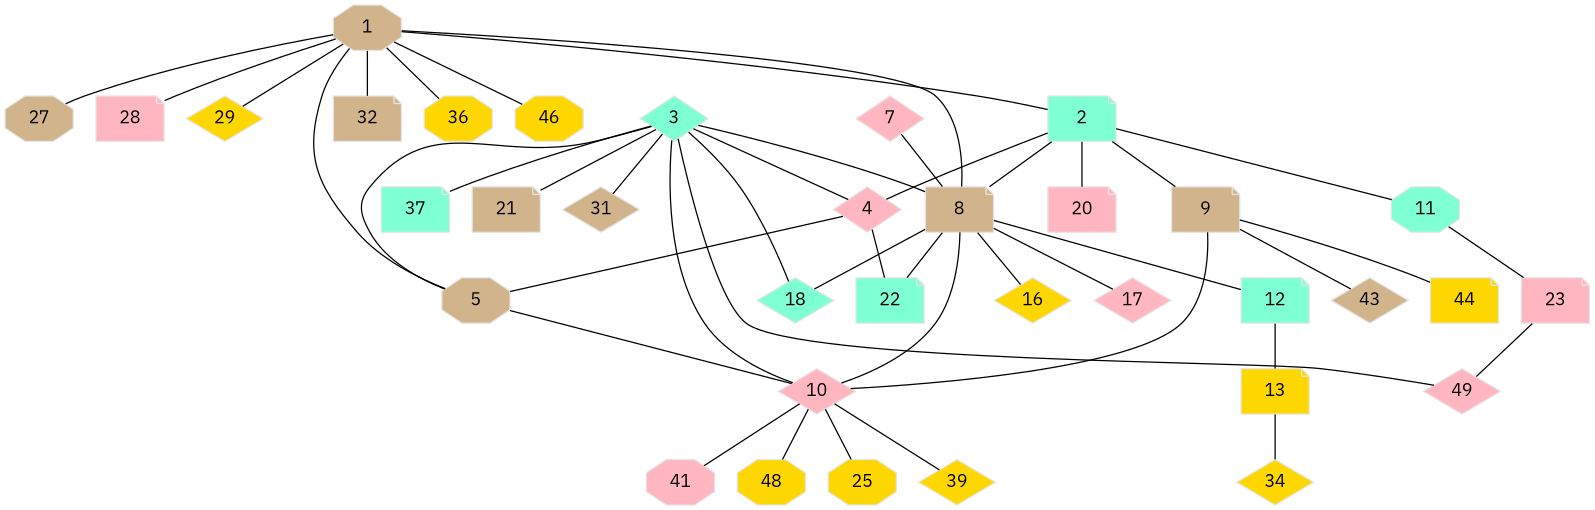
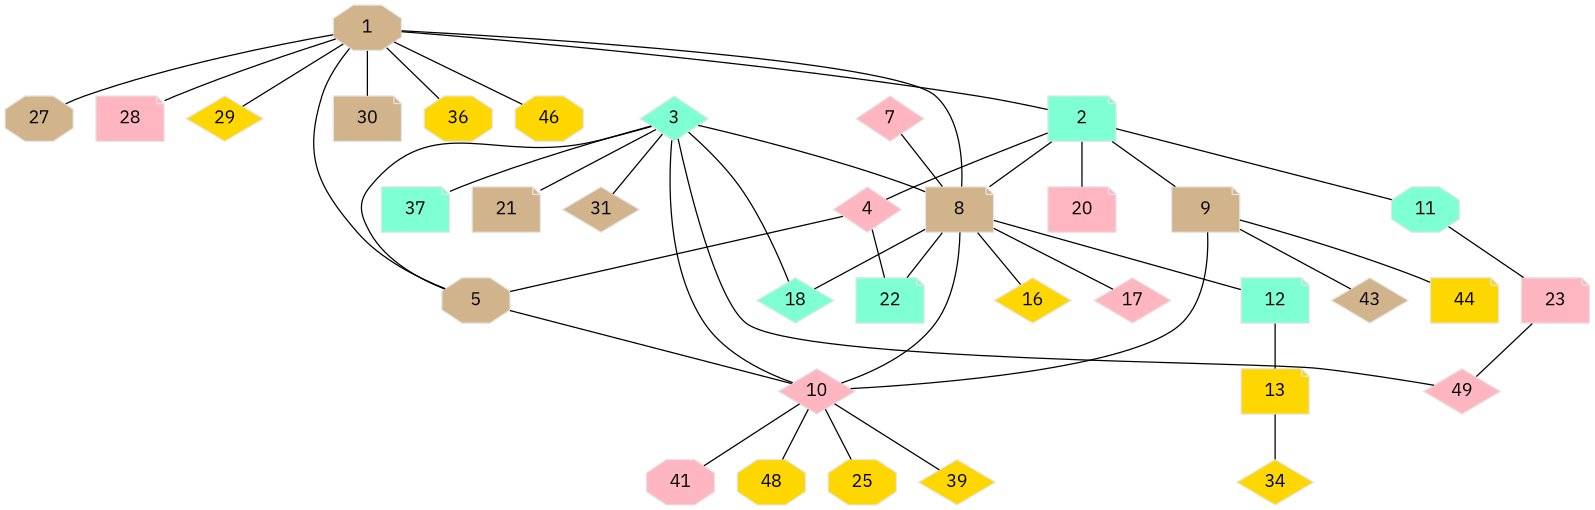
node "32": label "32" -> "30"
edge "3" -- "4": removed
